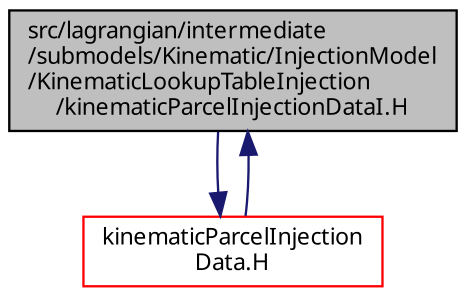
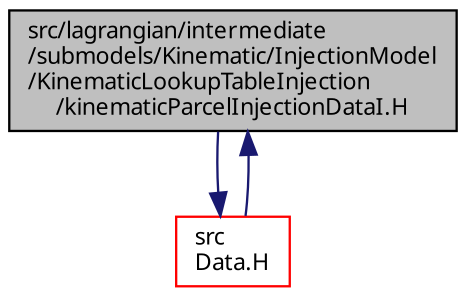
node "kinematicParcelInjection Data.H": label "kinematicParcelInjection Data.H" -> "src Data.H"
